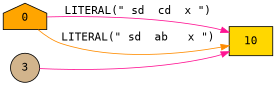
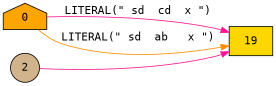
node "10": label "10" -> "19"
node "3": label "3" -> "2"
